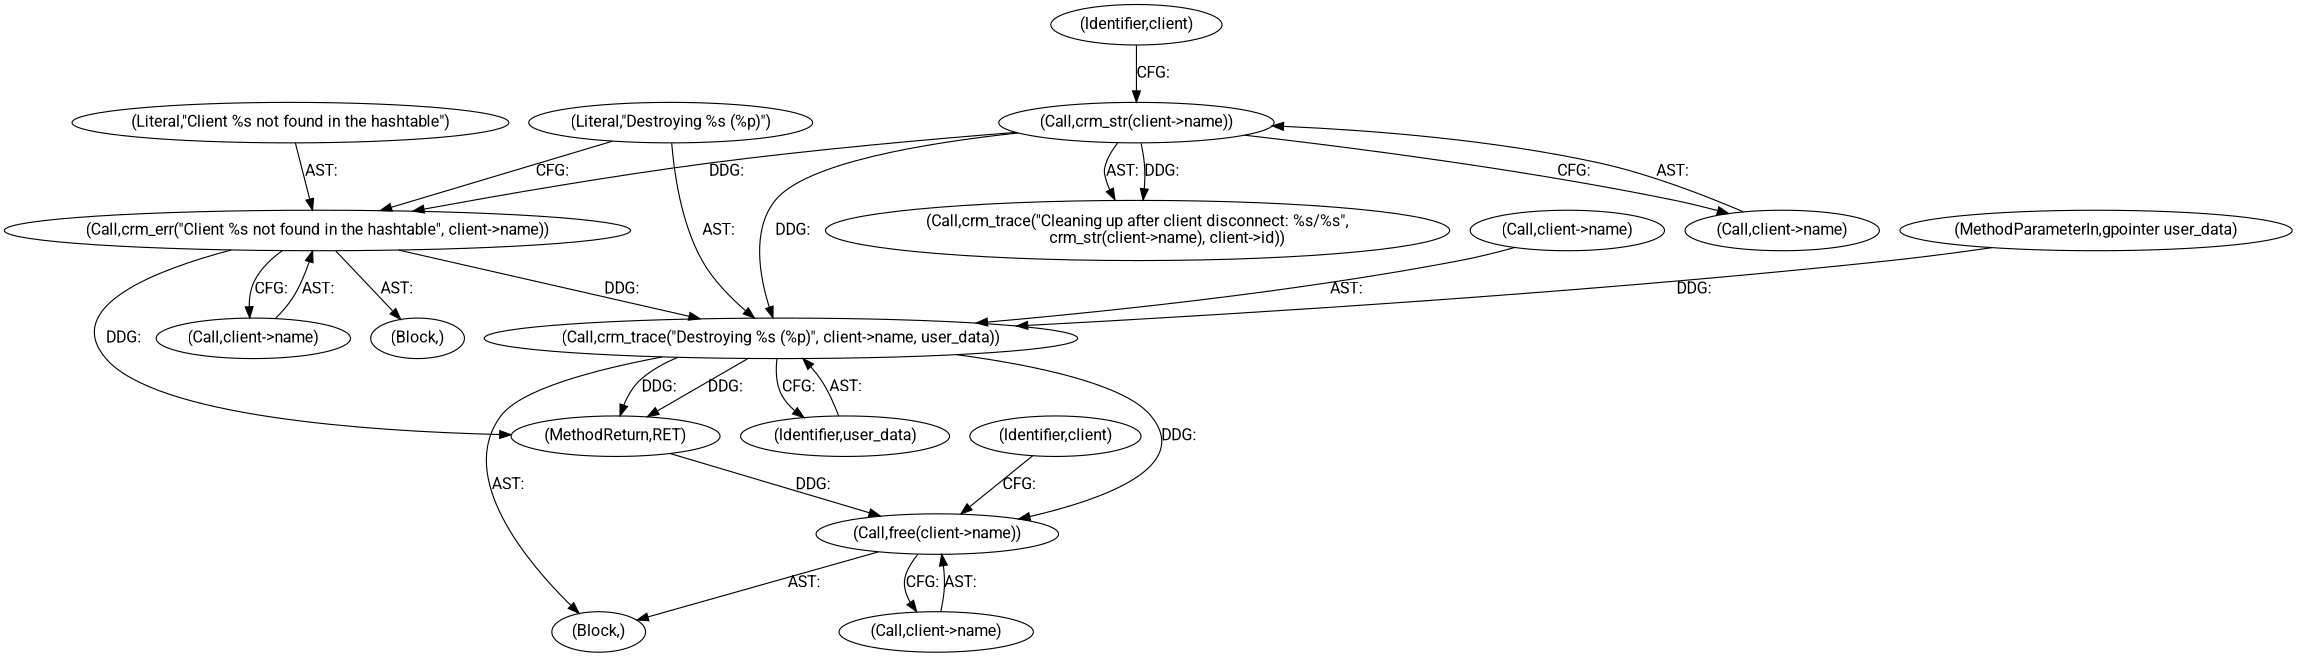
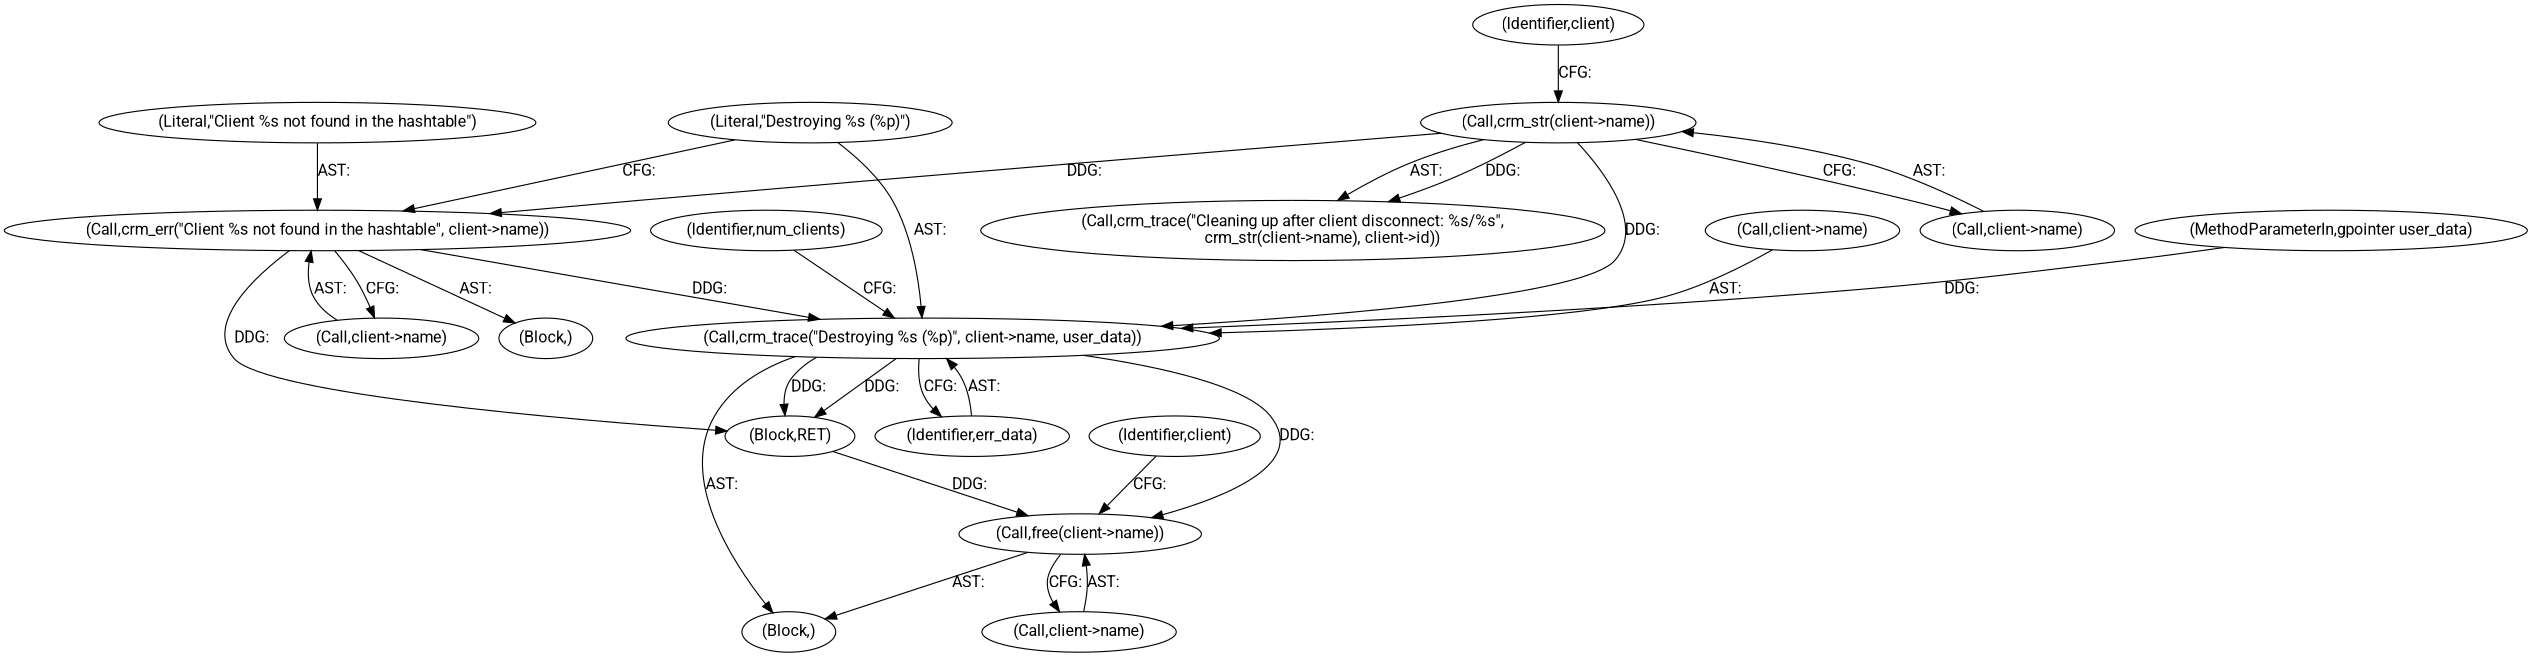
node "(Identifier,num_clients)": added
node "(MethodReturn,RET)": label "(MethodReturn,RET)" -> "(Block,RET)"
node "(Identifier,user_data)": label "(Identifier,user_data)" -> "(Identifier,err_data)"
